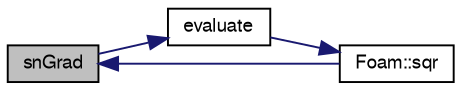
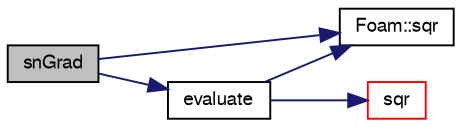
edge "Foam::sqr" -> "snGrad": reversed
node "sqr": added
